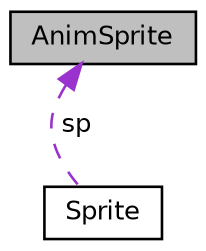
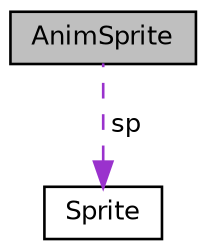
edge "Sprite" -> "AnimSprite": reversed
